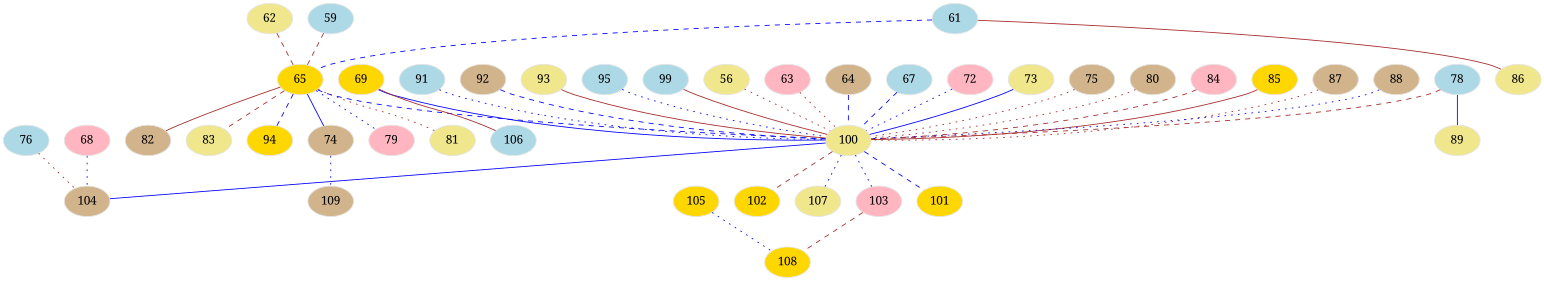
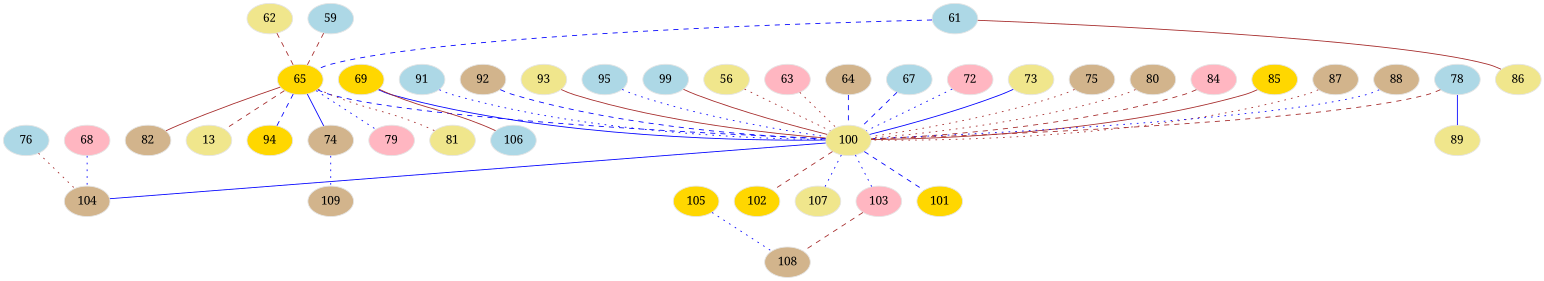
node "83": label "83" -> "13"
node "108": fillcolor gold -> tan
